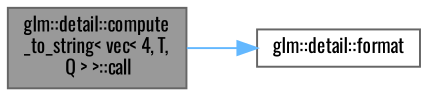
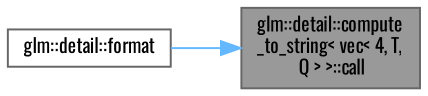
edge "glm::detail::compute _to_string< vec< 4, T, Q > >::call" -> "glm::detail::format": reversed
